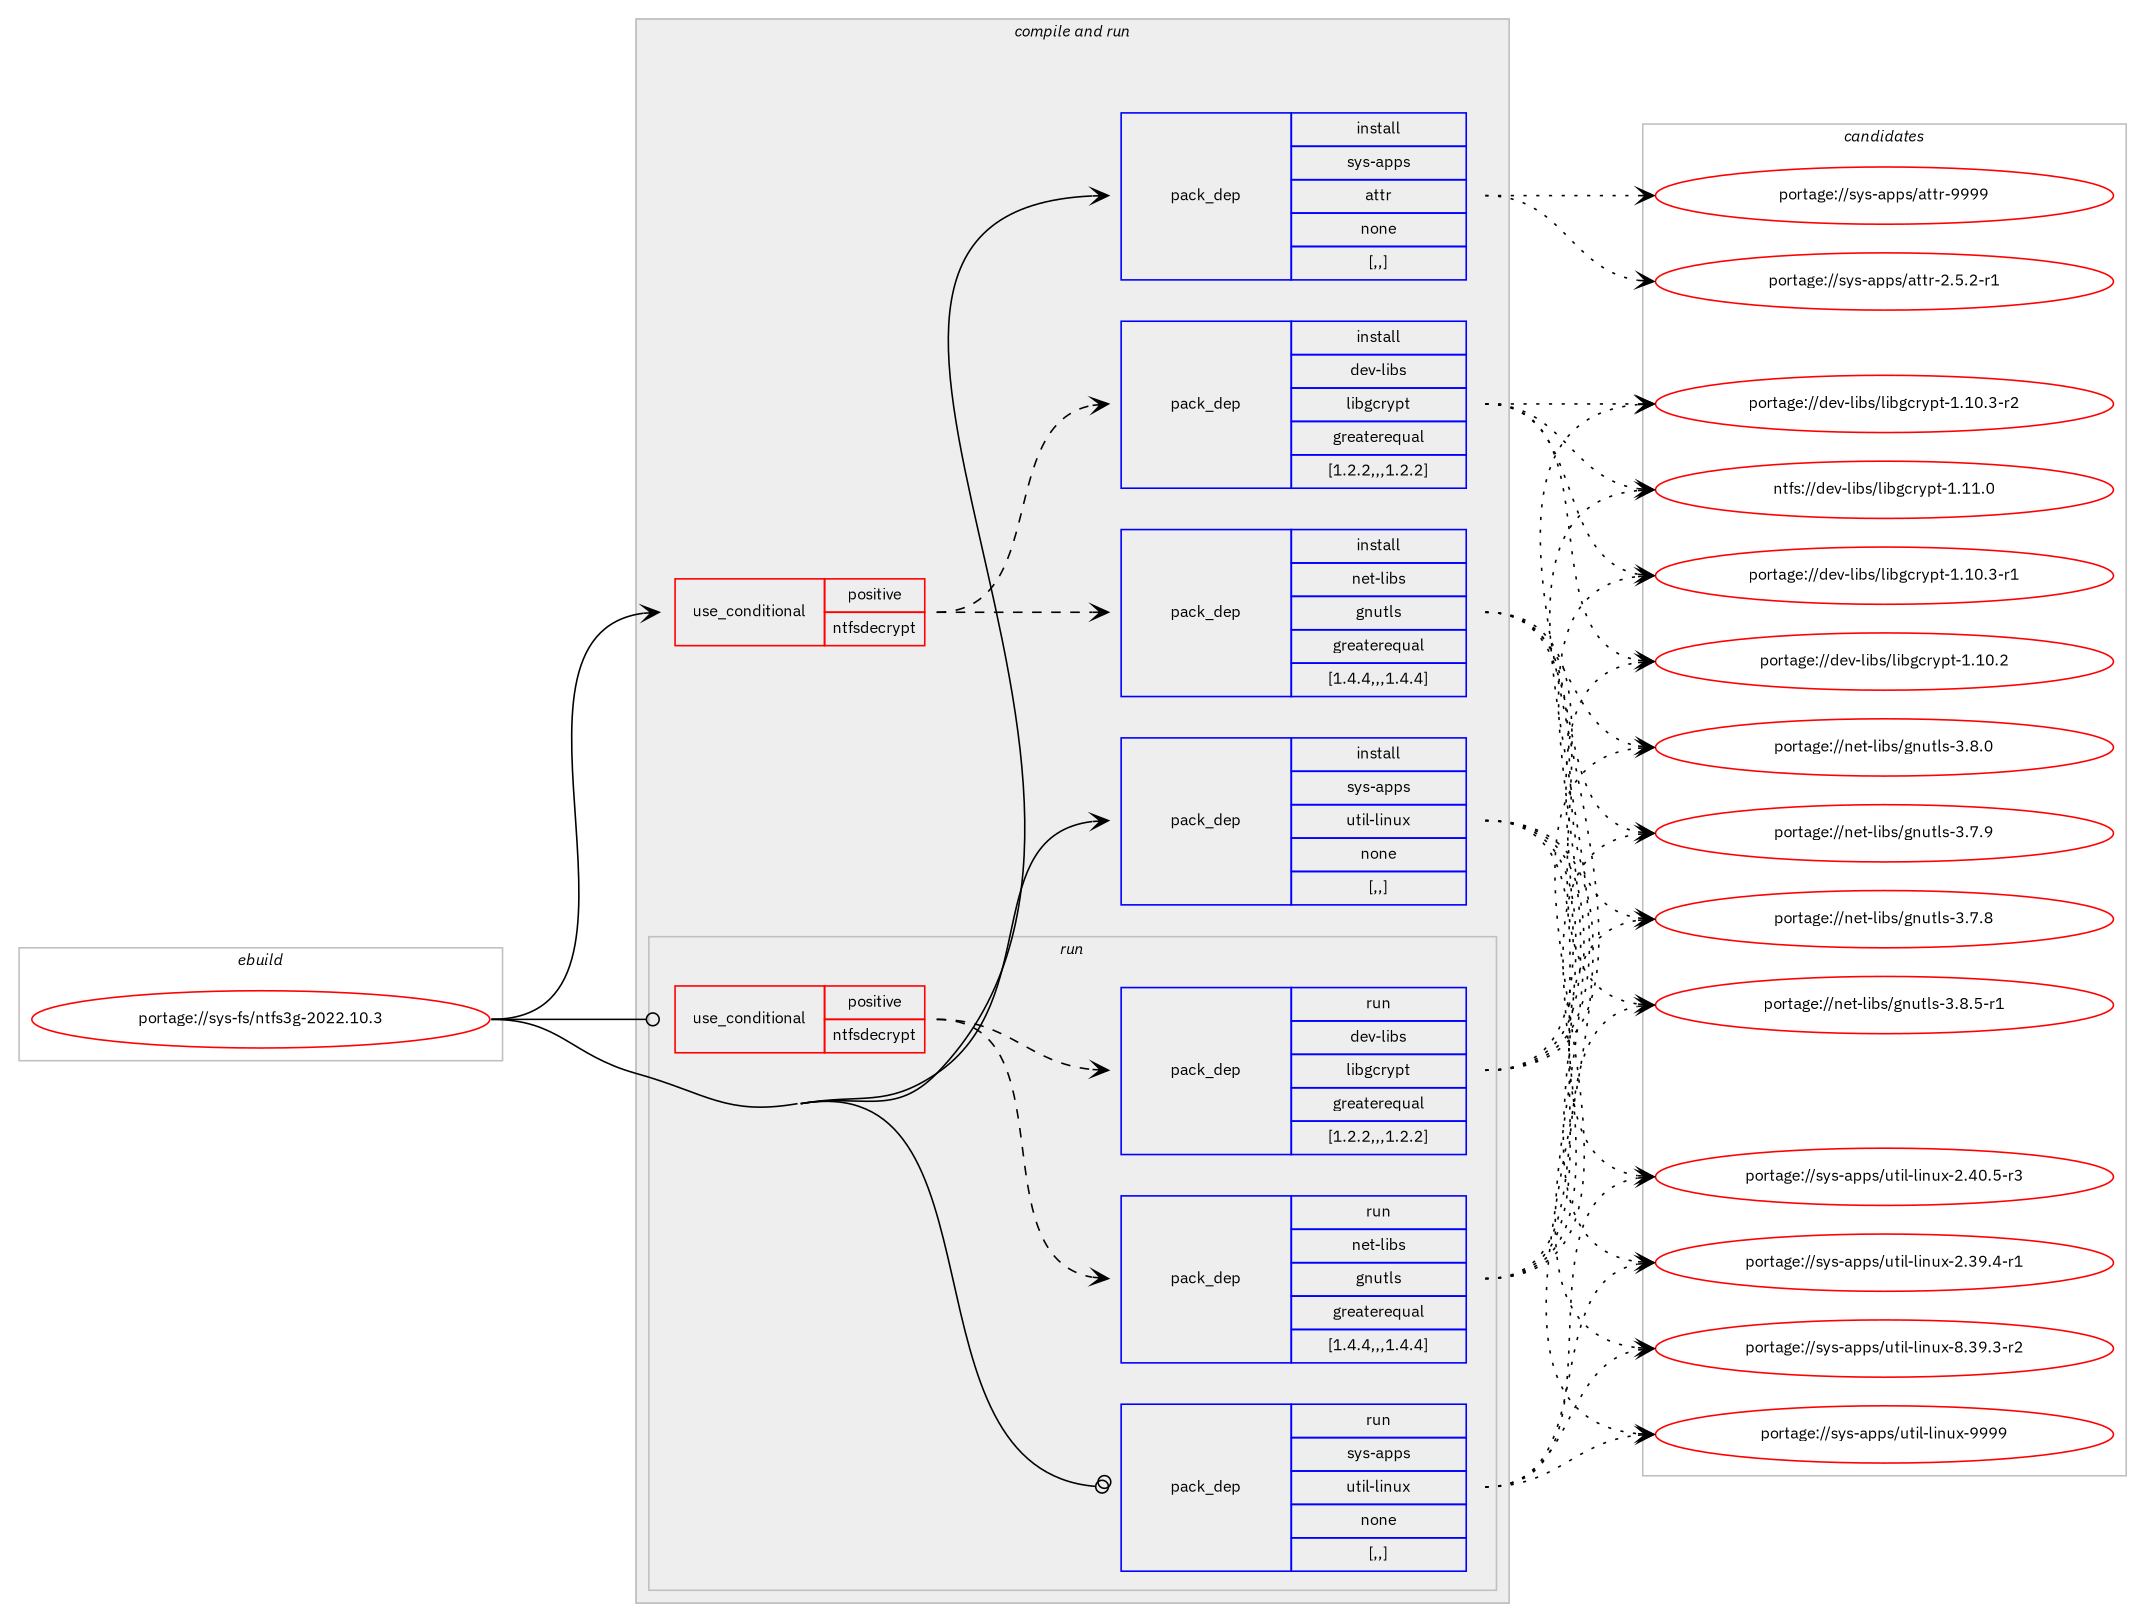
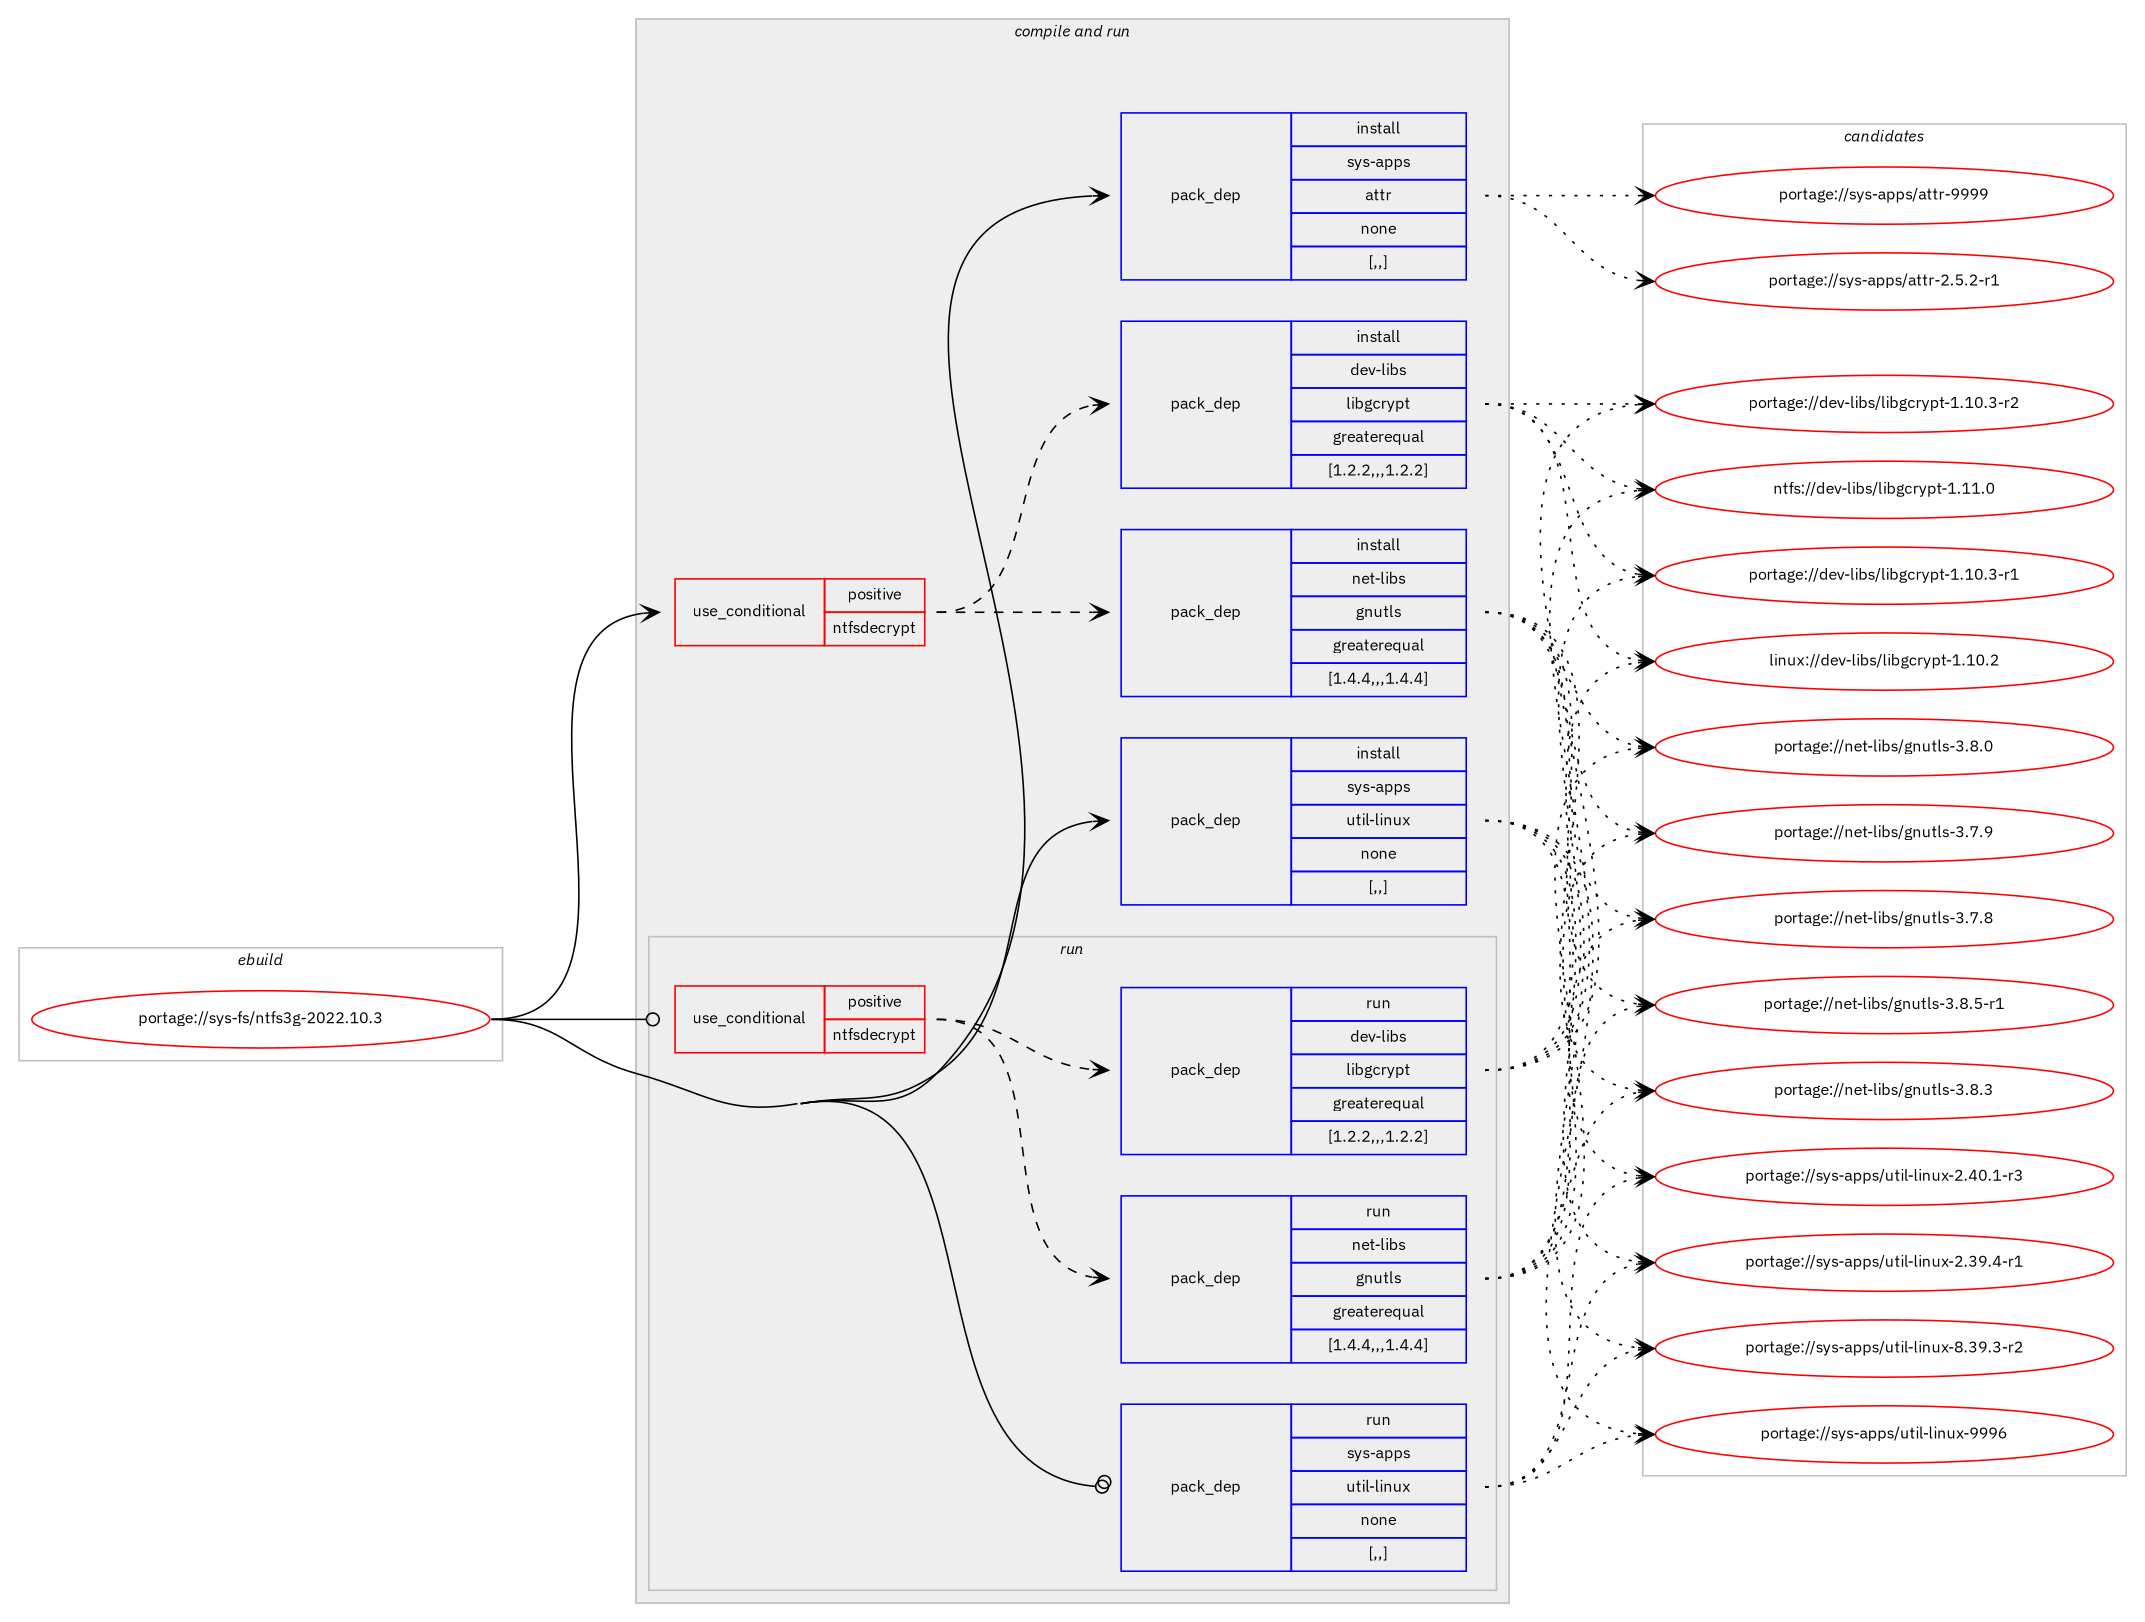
node "portage://dev-libs/libgcrypt-1.10.2": label "portage://dev-libs/libgcrypt-1.10.2" -> "linux://dev-libs/libgcrypt-1.10.2"
node "portage://net-libs/gnutls-3.8.3": added
node "portage://sys-apps/util-linux-2.40.5-r3": label "portage://sys-apps/util-linux-2.40.5-r3" -> "portage://sys-apps/util-linux-2.40.1-r3"
node "portage://sys-apps/util-linux-9999": label "portage://sys-apps/util-linux-9999" -> "portage://sys-apps/util-linux-9996"
